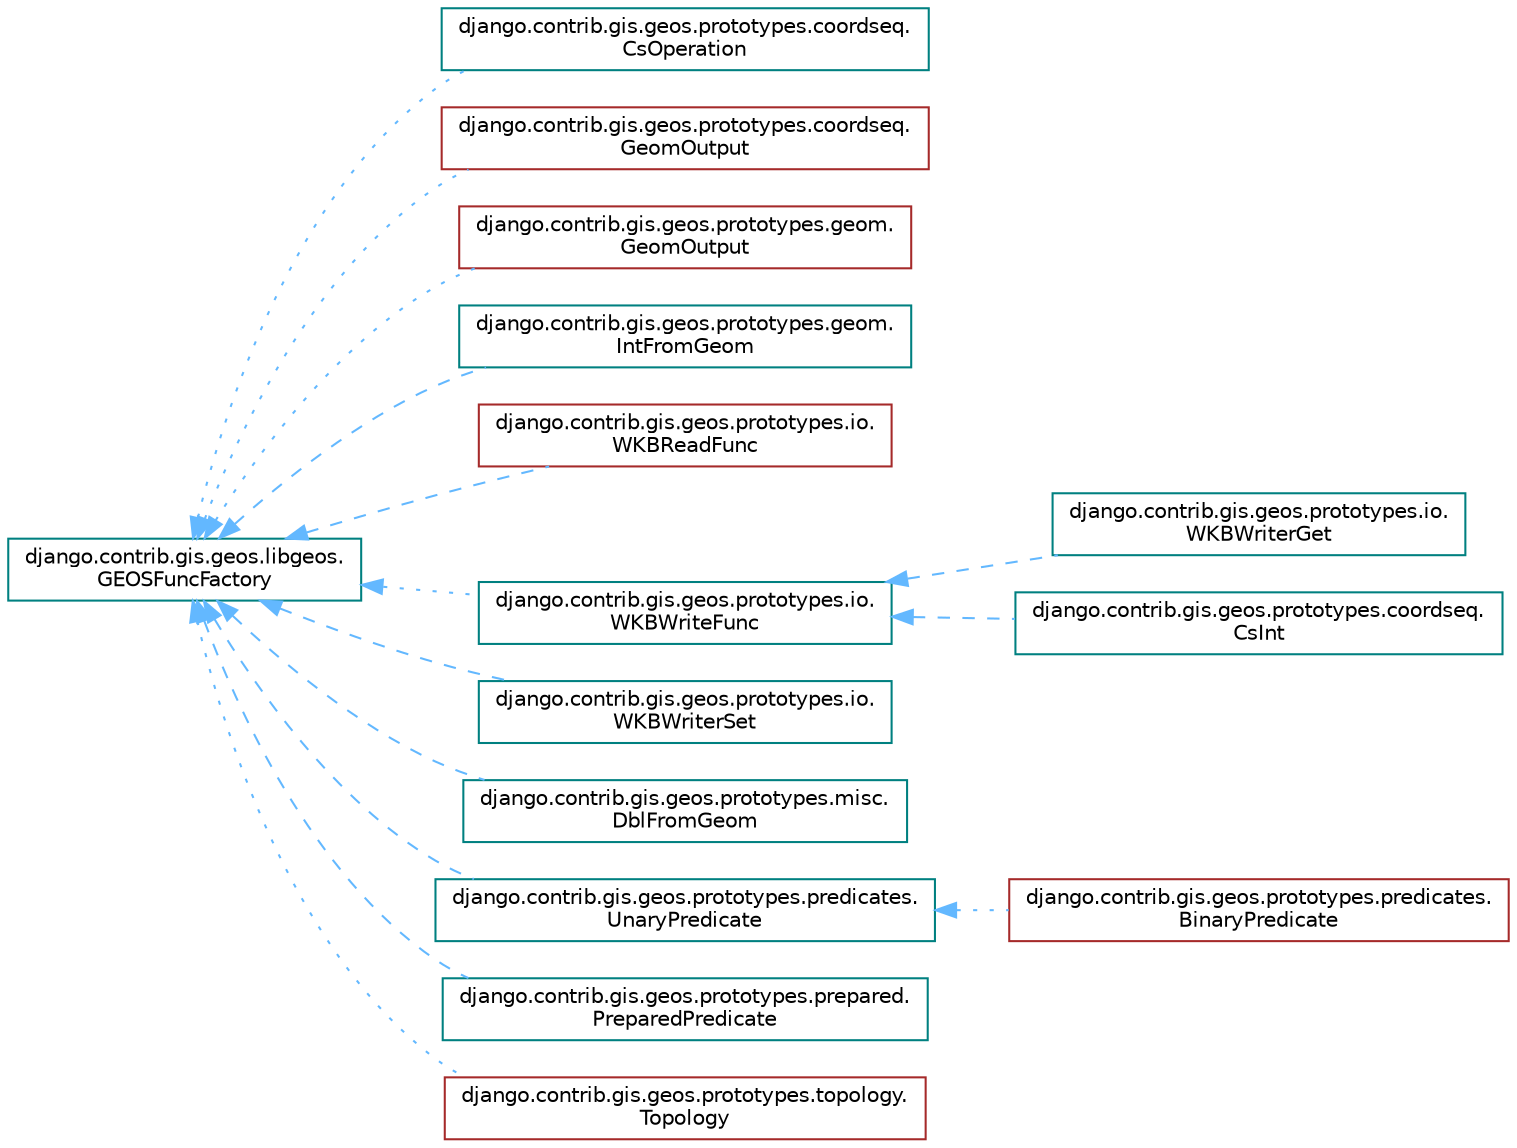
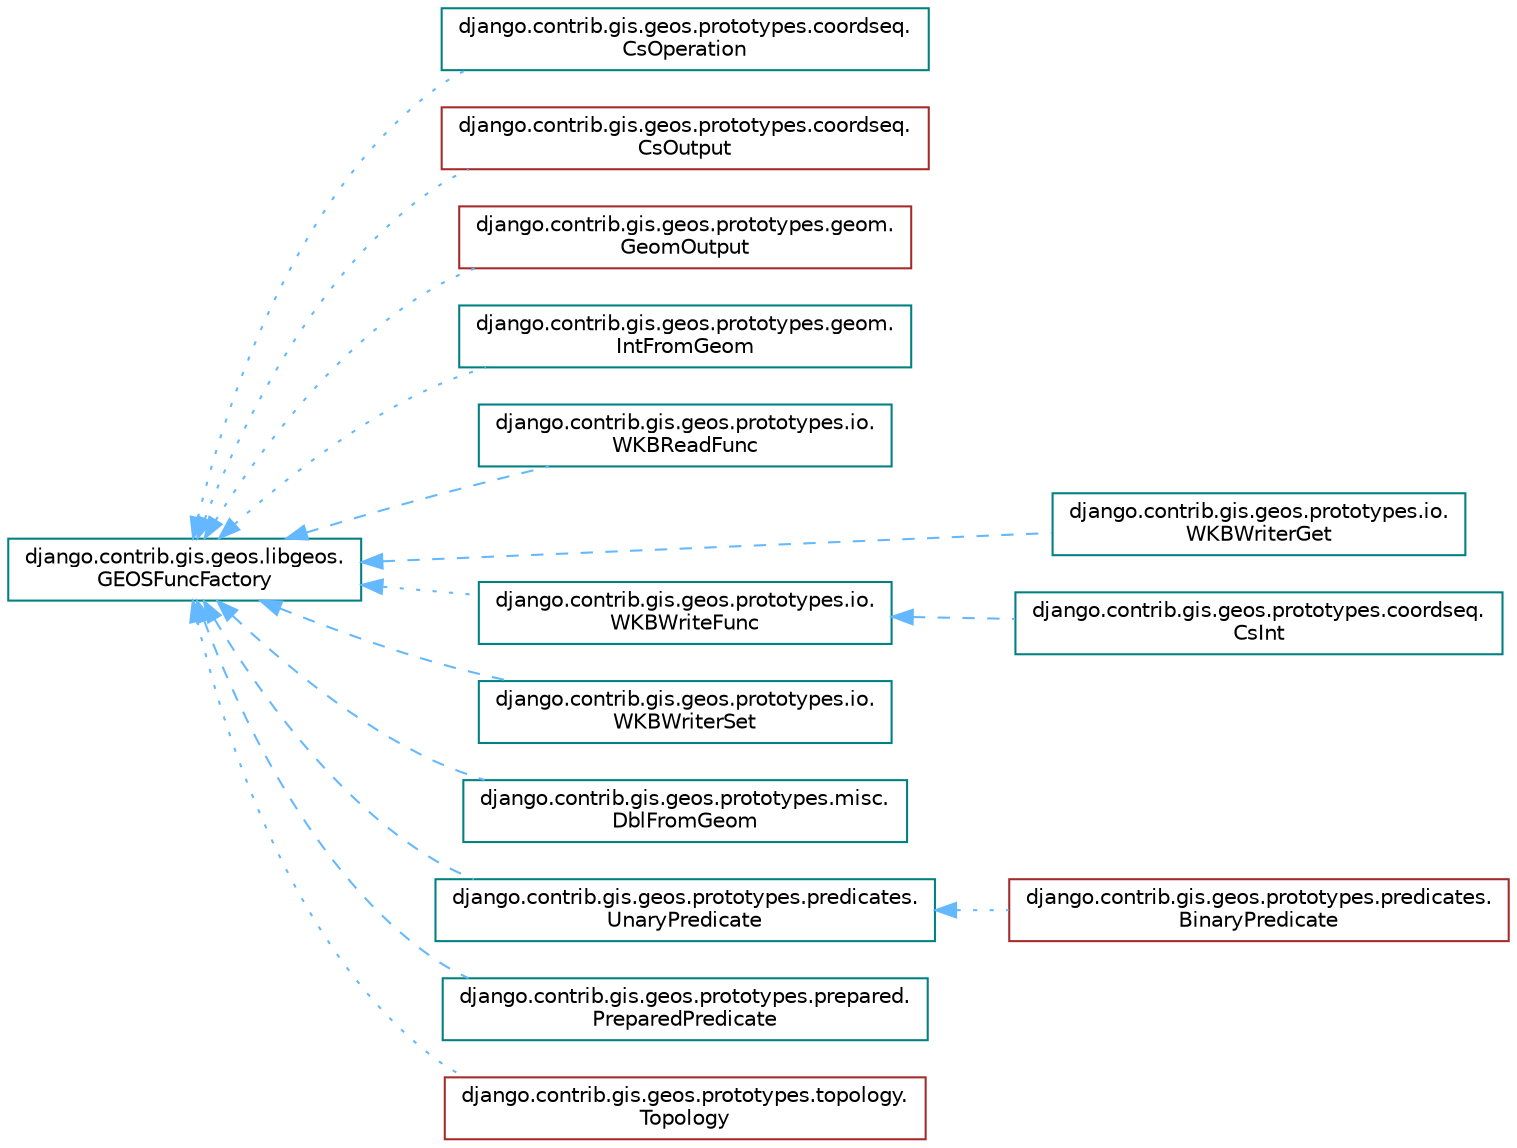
node "django.contrib.gis.geos.prototypes.coordseq. GeomOutput": label "django.contrib.gis.geos.prototypes.coordseq. GeomOutput" -> "django.contrib.gis.geos.prototypes.coordseq. CsOutput"
edge "django.contrib.gis.geos.prototypes.geom. IntFromGeom" -> "django.contrib.gis.geos.libgeos. GEOSFuncFactory": style dashed -> dotted
node "django.contrib.gis.geos.prototypes.io. WKBReadFunc": color brown -> teal
edge "django.contrib.gis.geos.prototypes.io. WKBWriterGet" -> "django.contrib.gis.geos.prototypes.io. WKBWriteFunc": now "django.contrib.gis.geos.prototypes.io. WKBWriterGet" -> "django.contrib.gis.geos.libgeos. GEOSFuncFactory"
